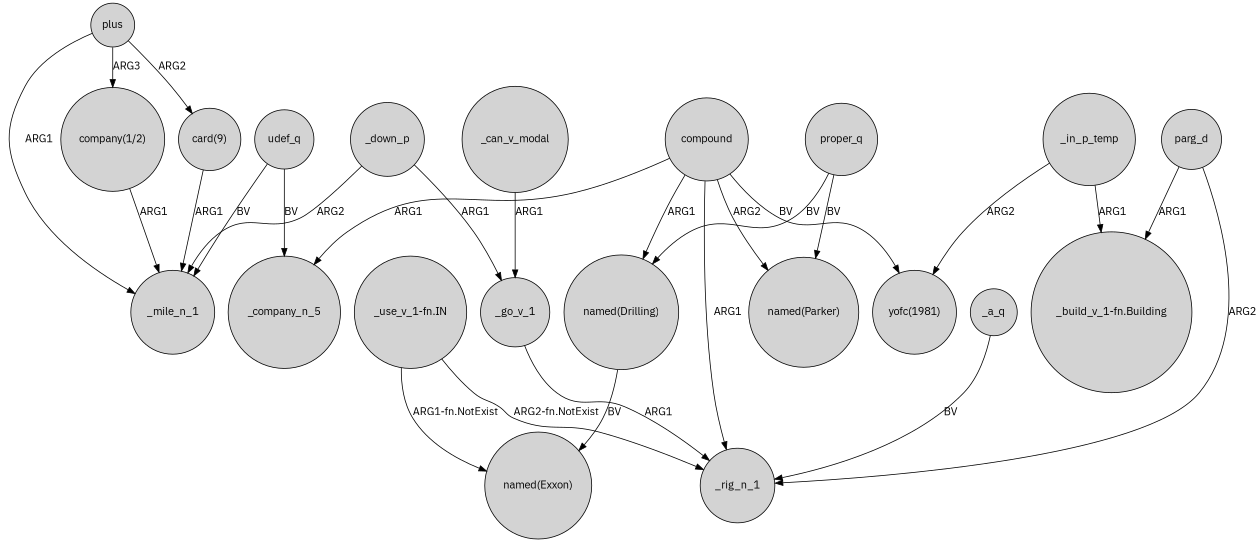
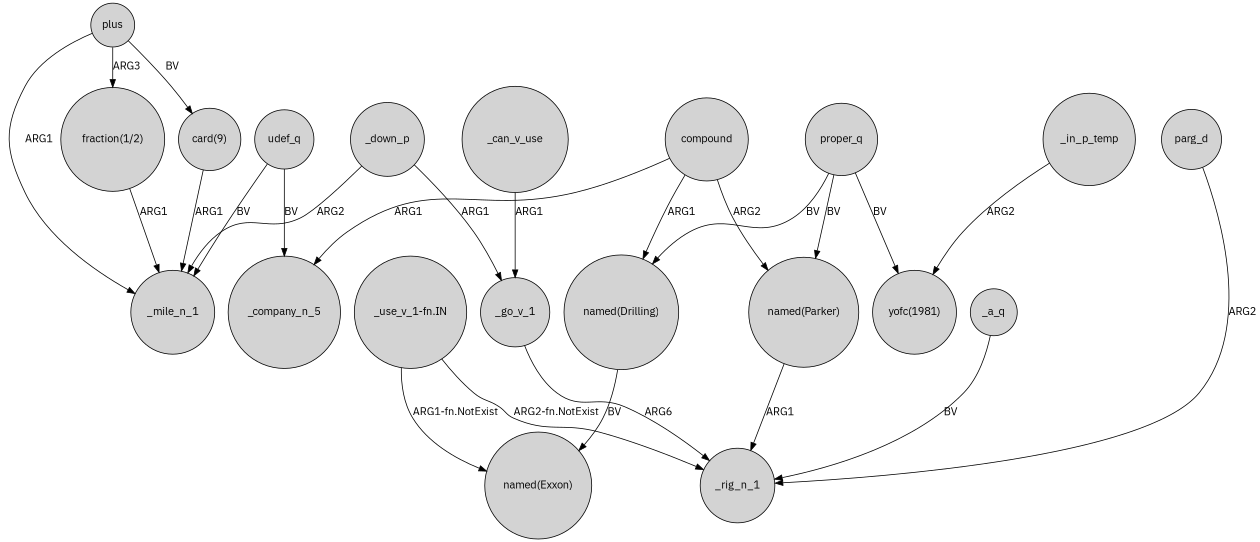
edge "plus" -> "card(9)": label "ARG2" -> "BV"
node "company(1/2)": label "company(1/2)" -> "fraction(1/2)"
node "_can_v_modal": label "_can_v_modal" -> "_can_v_use"
edge "compound" -> "yofc(1981)": now "proper_q" -> "yofc(1981)"
edge "compound" -> "_rig_n_1": now "named(Parker)" -> "_rig_n_1"
node "_build_v_1-fn.Building": removed
edge "_go_v_1" -> "_rig_n_1": label "ARG1" -> "ARG6"
